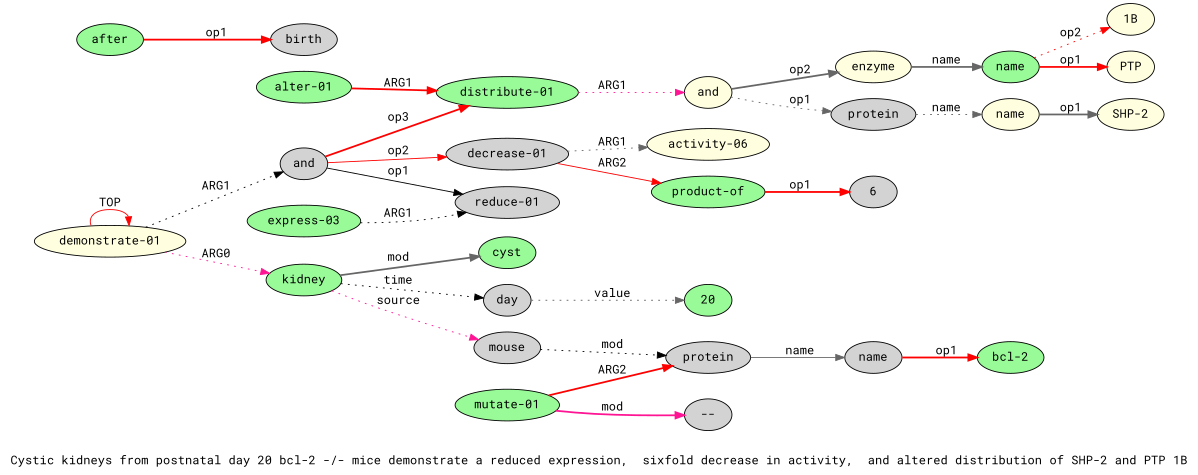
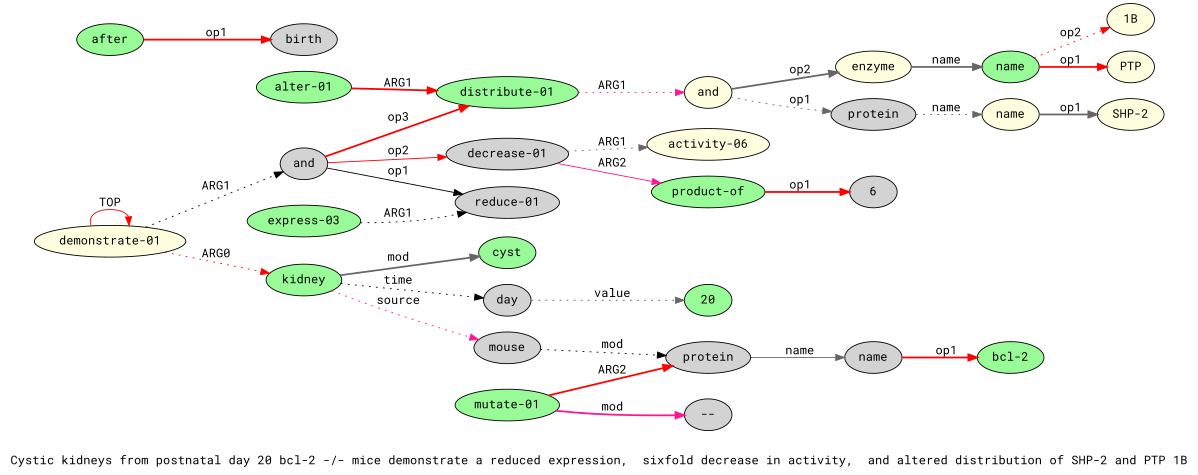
edge "decrease-01" -> "product-of": color red -> deeppink
edge "demonstrate-01" -> "kidney": color deeppink -> red
